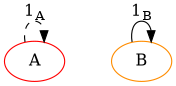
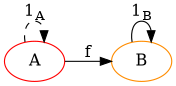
edge "A" -> "B": added, label "f"
